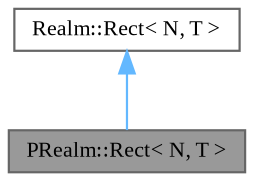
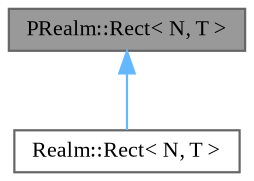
edge "PRealm::Rect< N, T >" -> "Realm::Rect< N, T >": reversed
